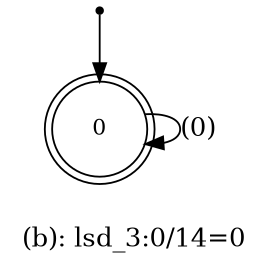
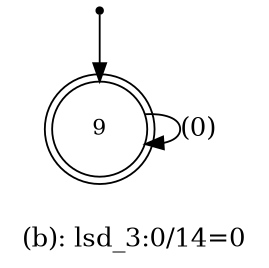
node "0": label "0" -> "9"
